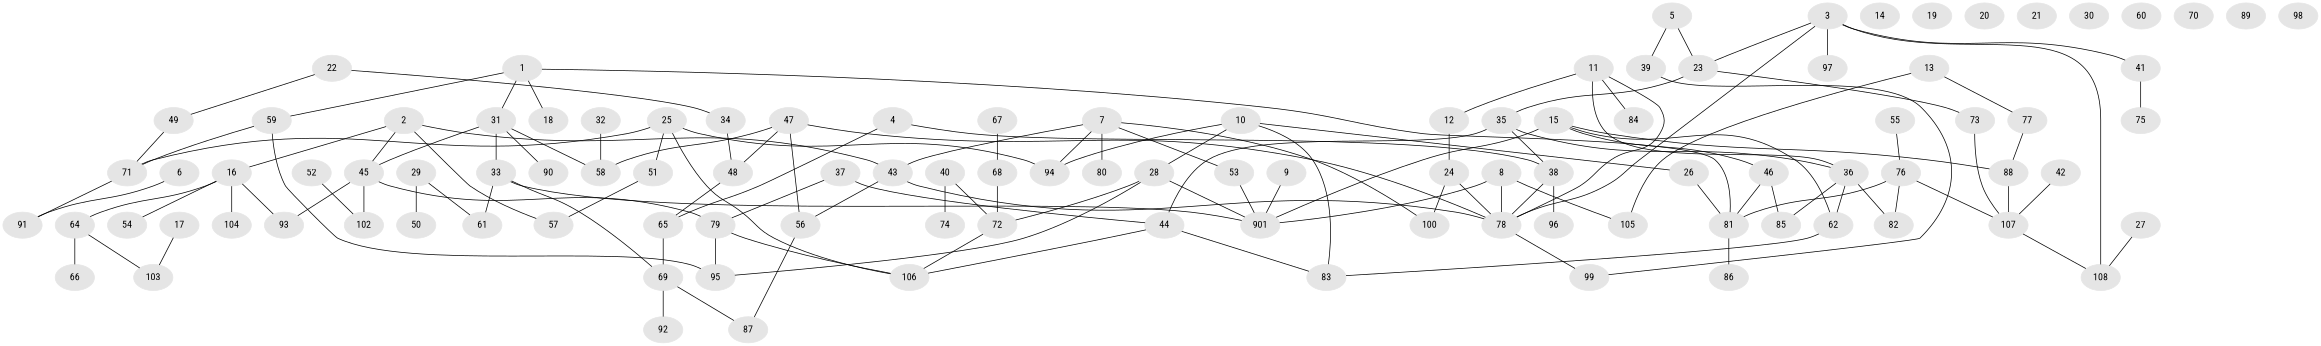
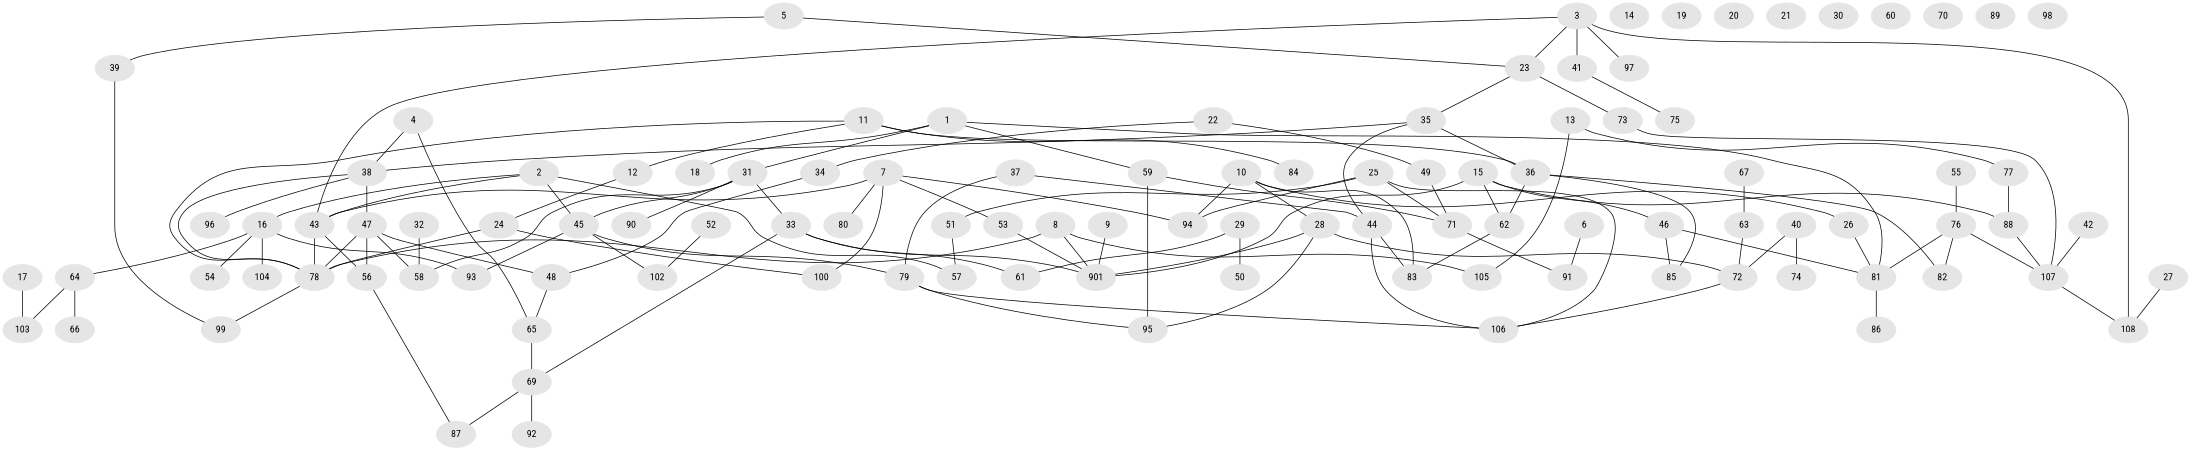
edge "3" -- "78": now "3" -- "43"
node "68": label "68" -> "63"
edge "38" -- "47": added
